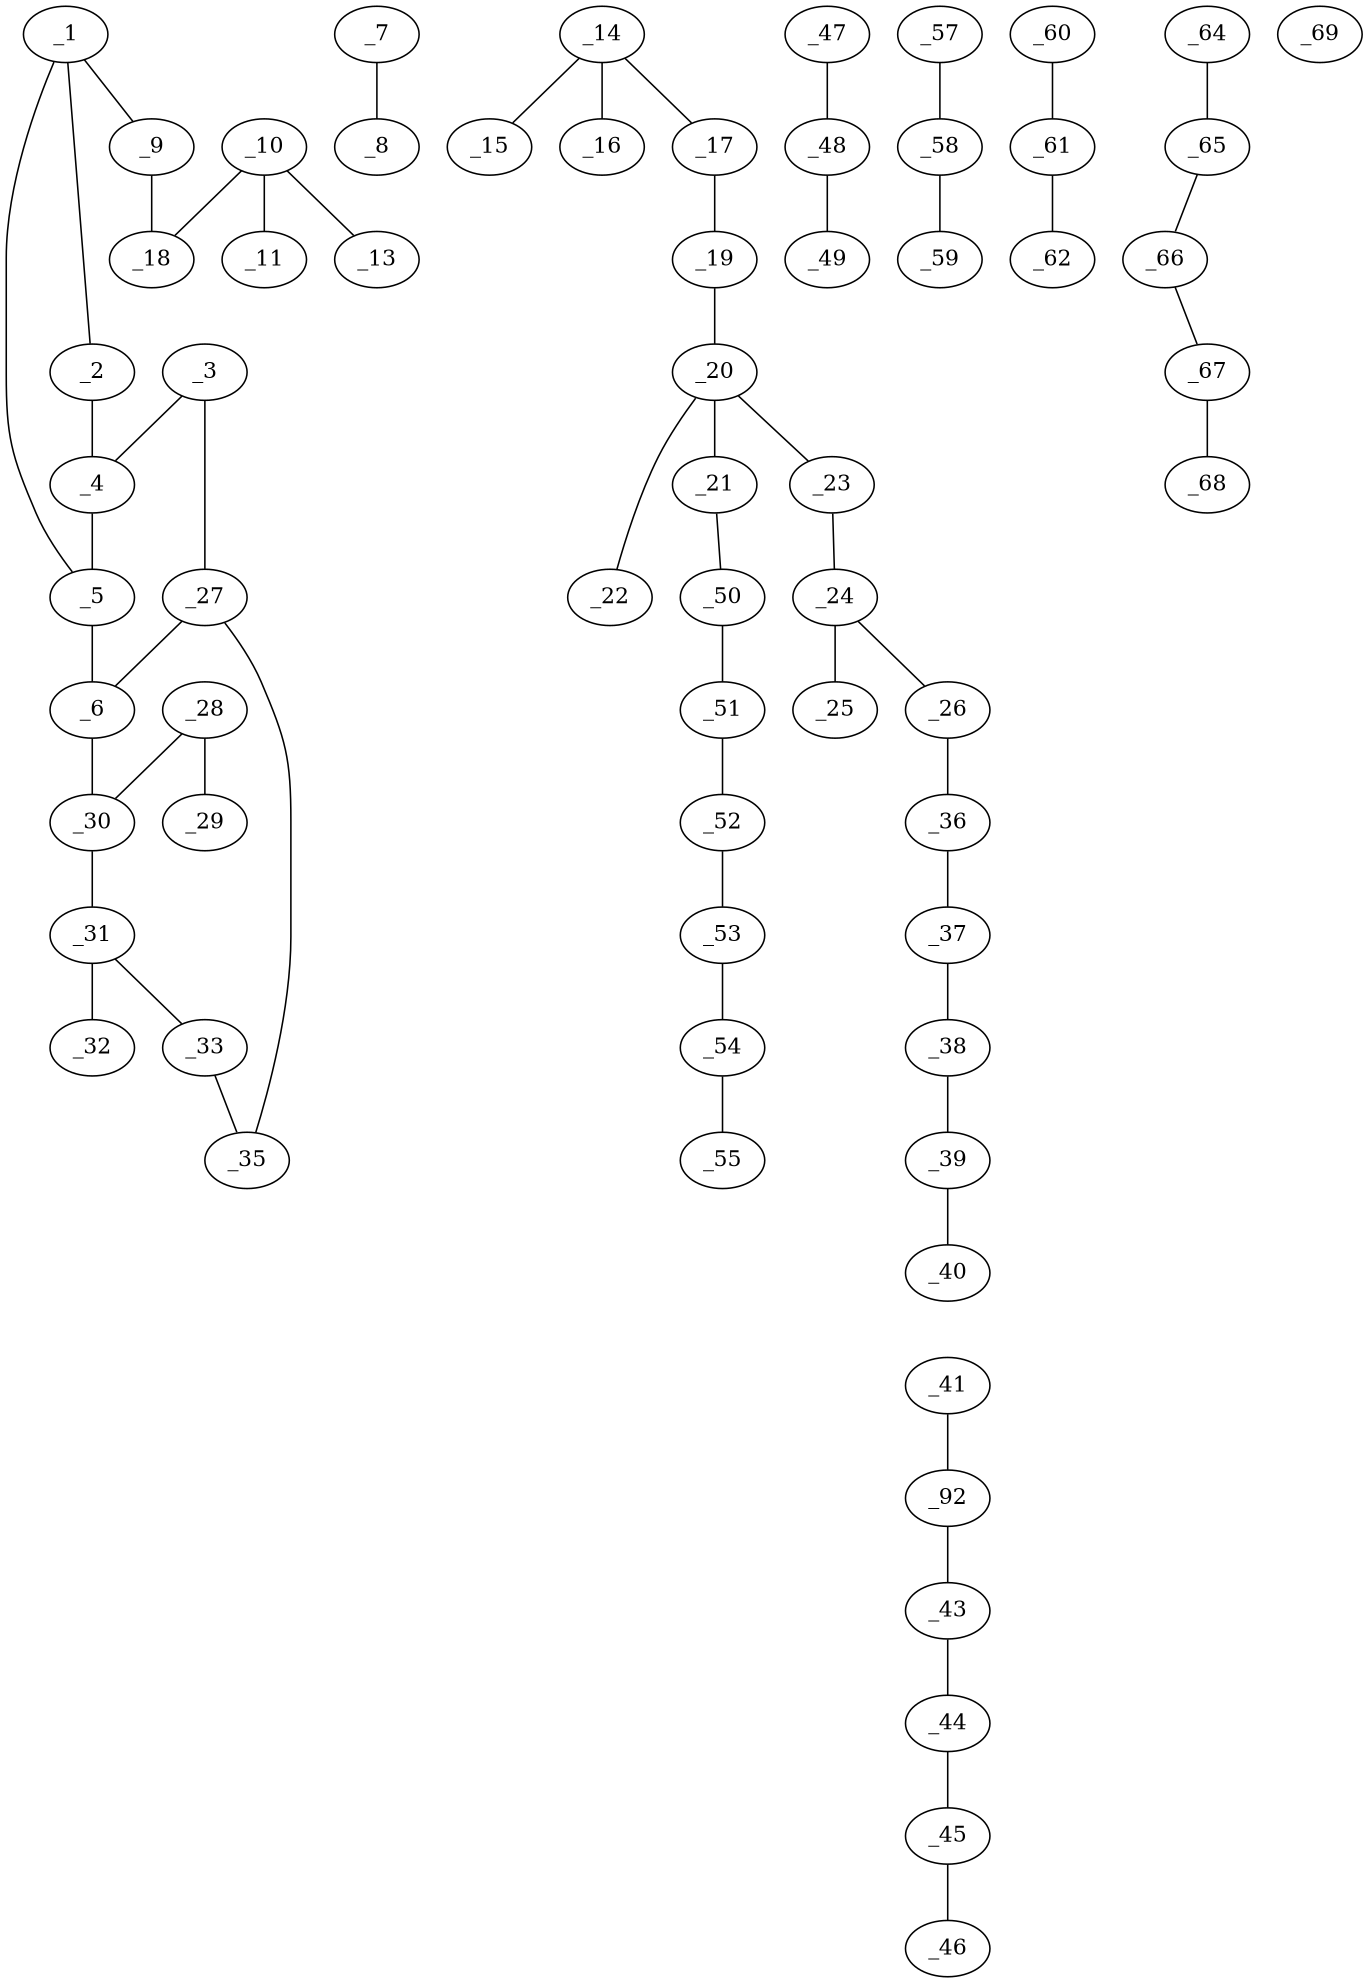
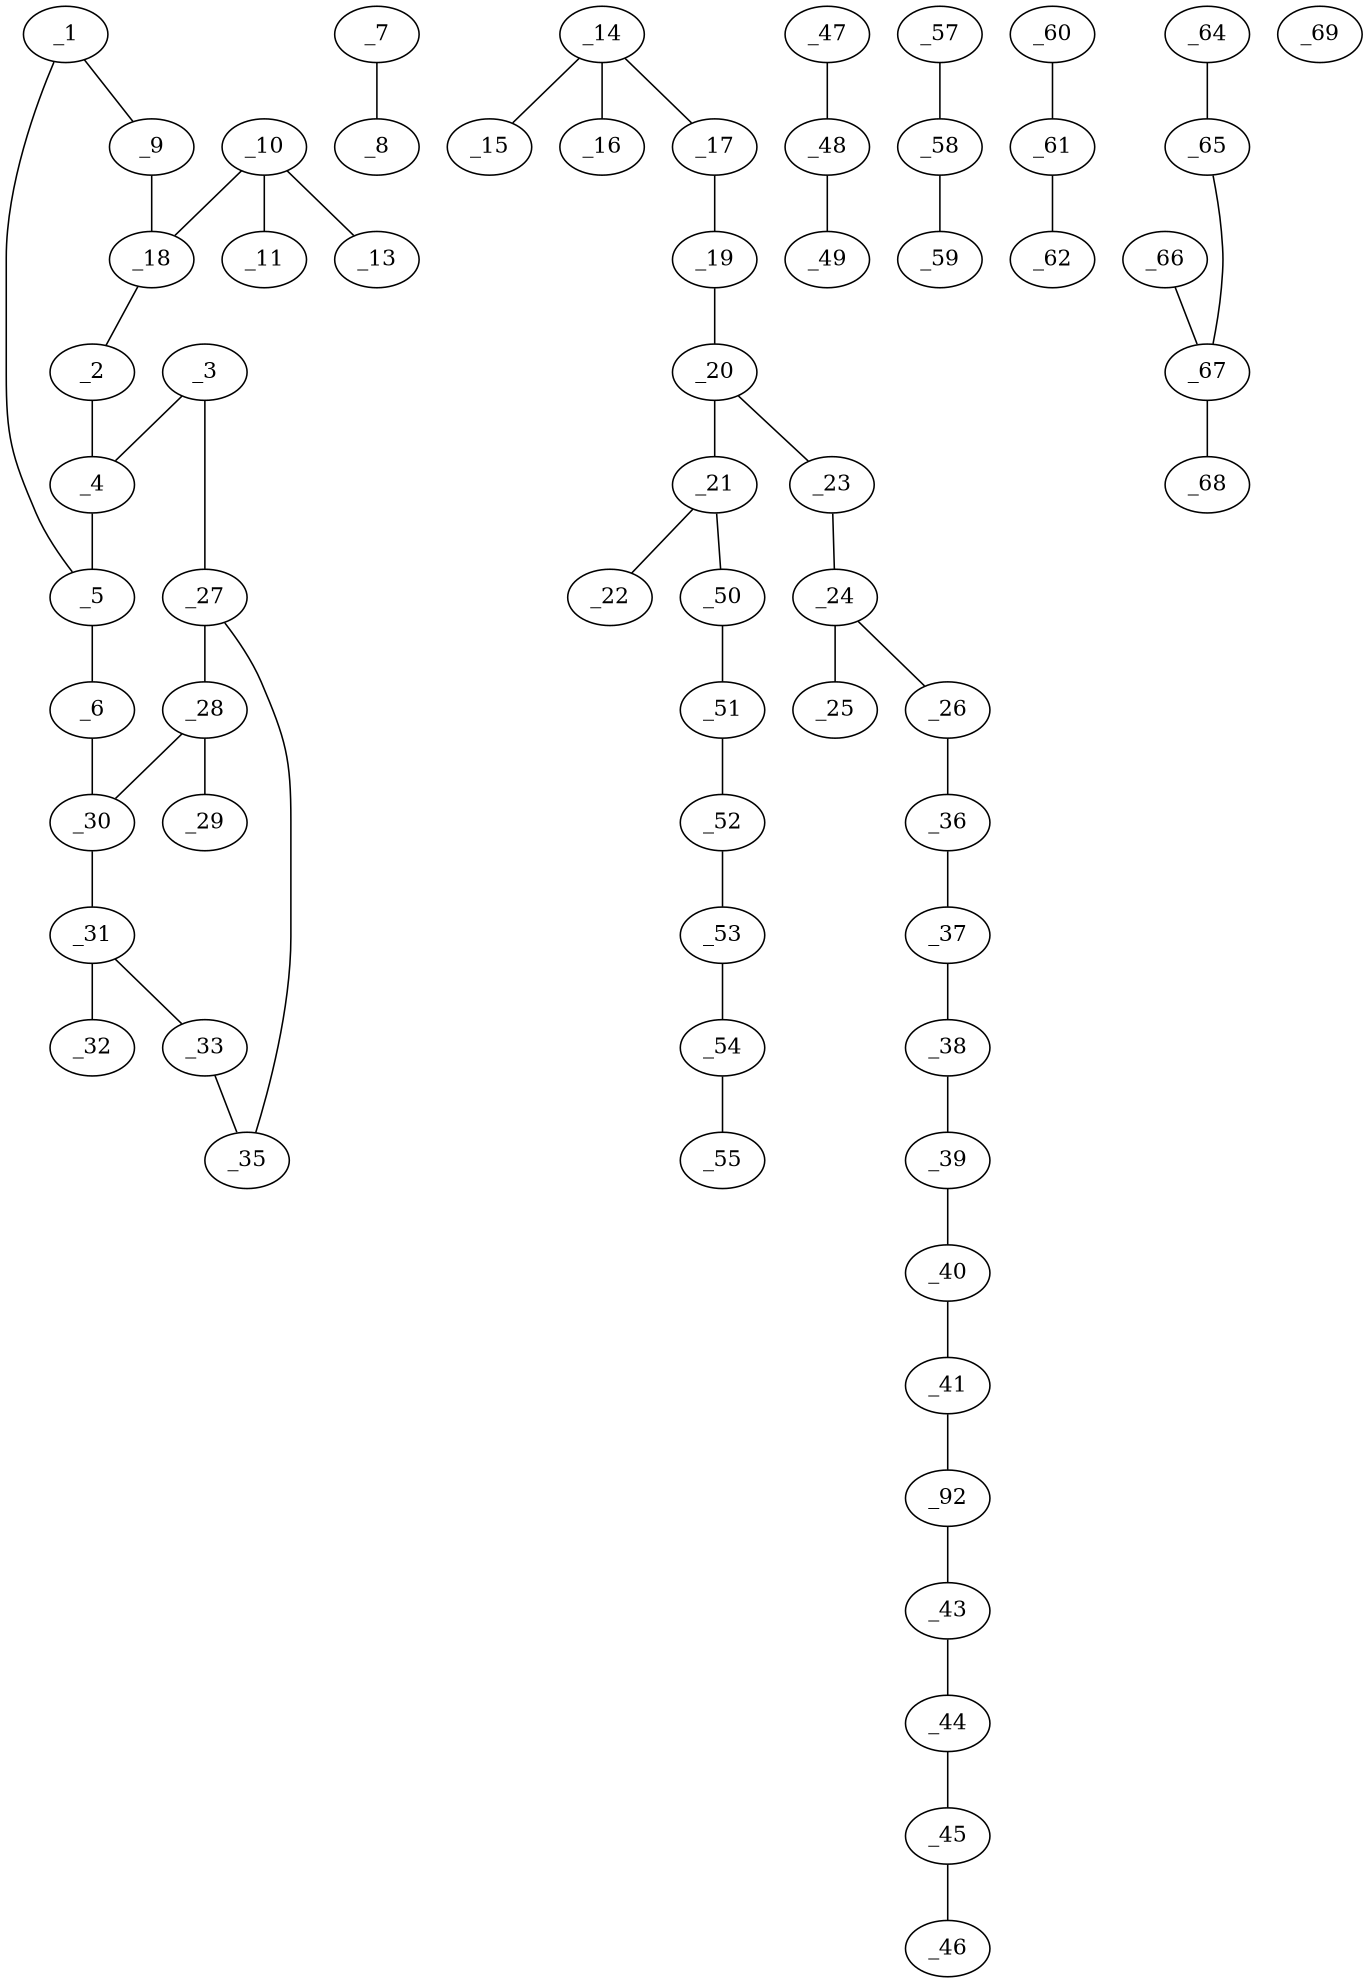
edge "_1" -- "_2": now "_18" -- "_2"
edge "_65" -- "_66": now "_65" -- "_67"
edge "_20" -- "_22": now "_21" -- "_22"
edge "_27" -- "_6": now "_27" -- "_28"
edge "_40" -- "_41": added
